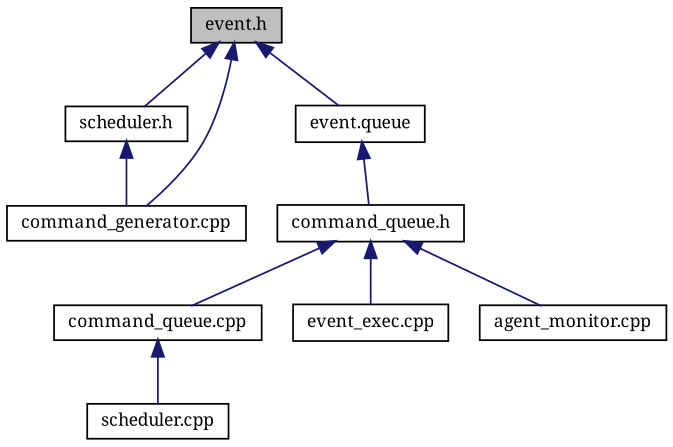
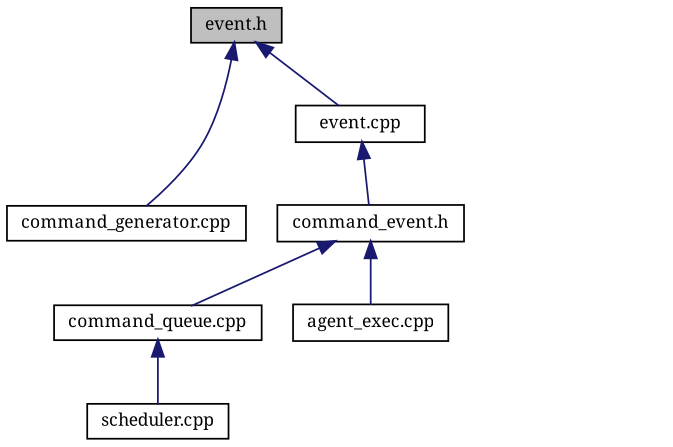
node "scheduler.h": removed
node "event.queue": label "event.queue" -> "event.cpp"
node "command_queue.h": label "command_queue.h" -> "command_event.h"
node "event_exec.cpp": label "event_exec.cpp" -> "agent_exec.cpp"
node "agent_monitor.cpp": removed
